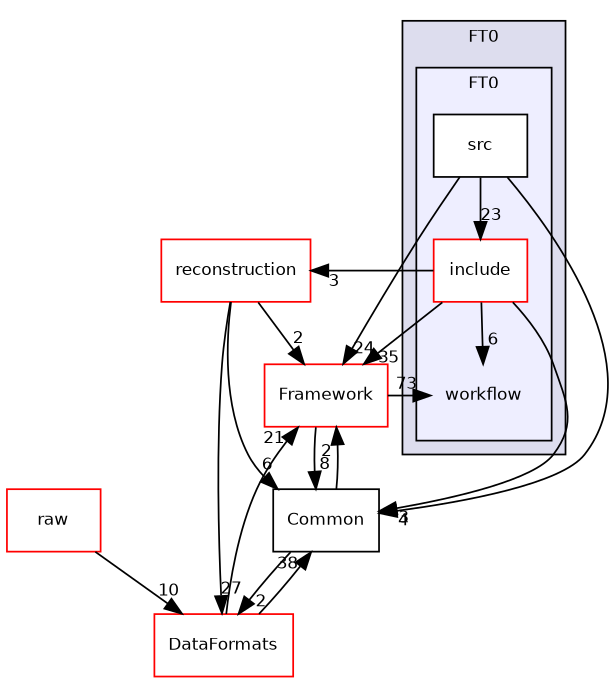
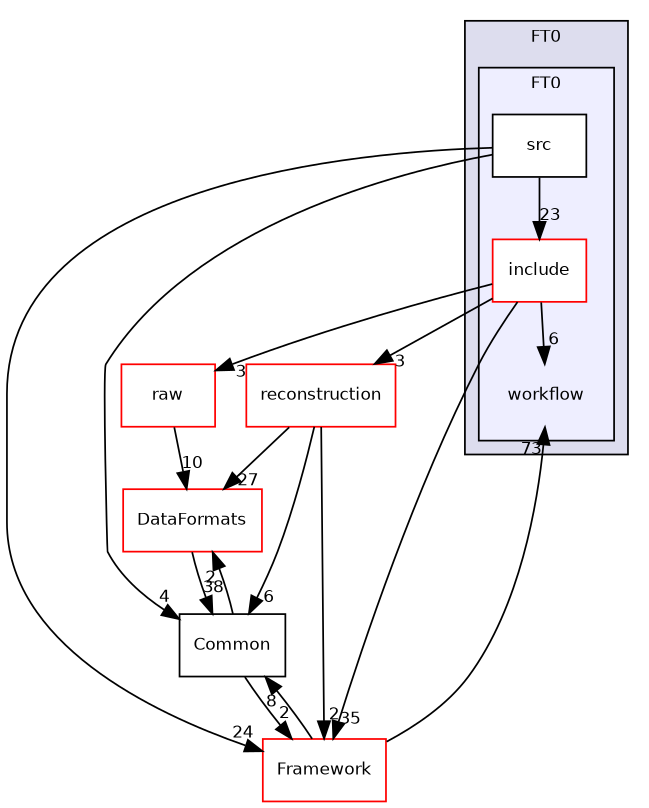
edge "include" -> "Common": now "include" -> "raw"
edge "DataFormats" -> "Framework": removed
